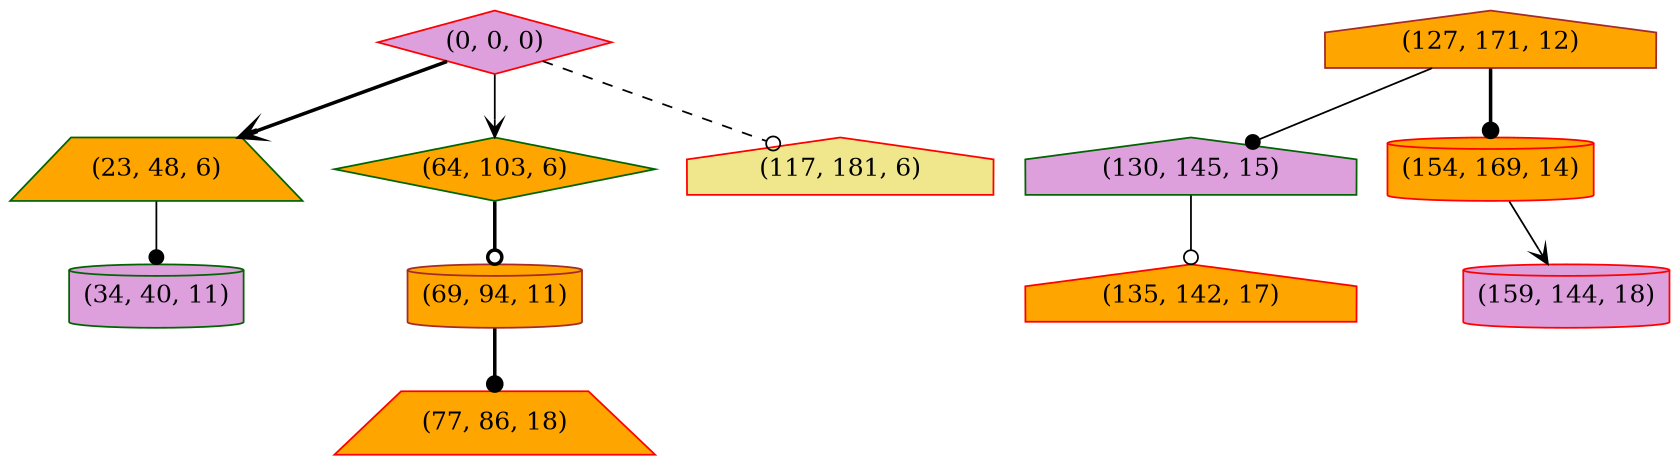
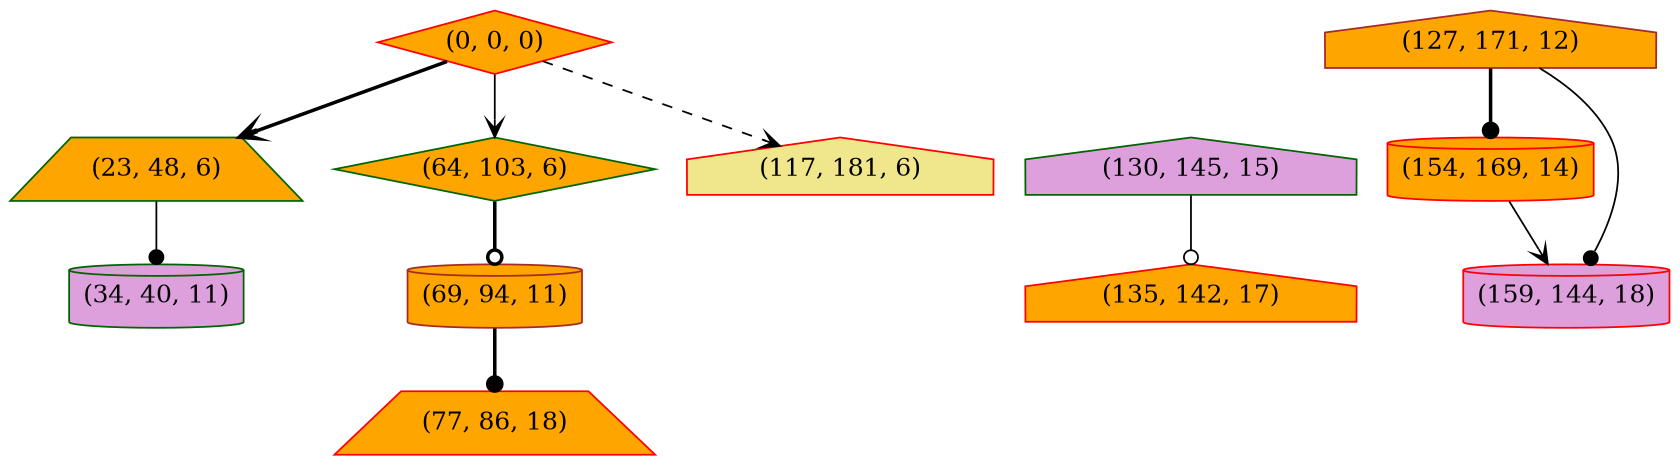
node "(0, 0, 0)": fillcolor plum -> orange
edge "(0, 0, 0)" -> "(117, 181, 6)": arrowhead odot -> vee
edge "(127, 171, 12)" -> "(130, 145, 15)": now "(127, 171, 12)" -> "(159, 144, 18)"
